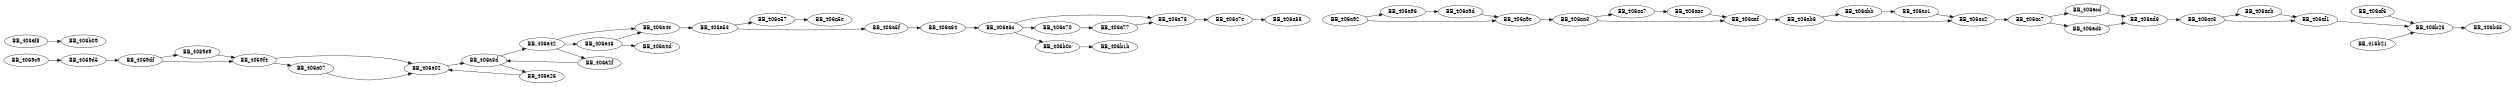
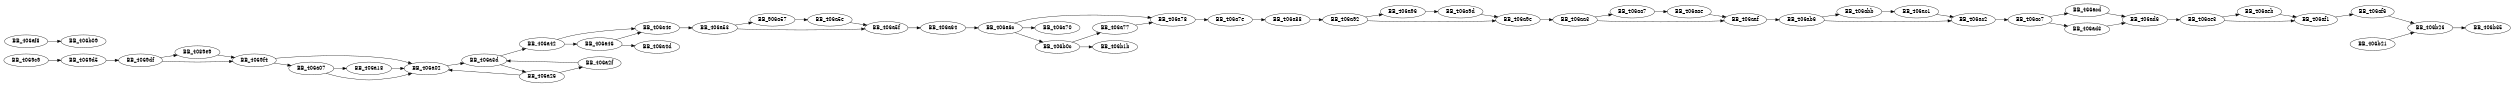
node "BB_406acd": label "BB_406acd" -> "BB_466acd"
node "BB_406a57": label "BB_406a57" -> "BB_906a57"
edge "BB_406a88" -> "BB_406a92": added
edge "BB_406a5e" -> "BB_406a5f": added
edge "BB_406af1" -> "BB_406b26": now "BB_406af1" -> "BB_406af6"
edge "BB_406a70" -> "BB_406a77": now "BB_406b0c" -> "BB_406a77"
node "BB_416b21": label "BB_416b21" -> "BB_406b21"
edge "BB_406a42" -> "BB_406a2f": now "BB_406a26" -> "BB_406a2f"
node "BB_406a18": added
